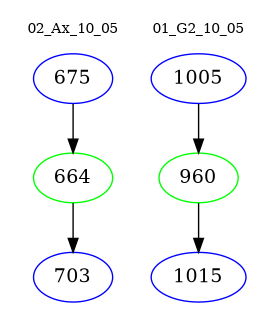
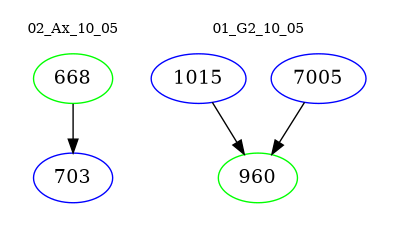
node "675": removed
node "1005": label "1005" -> "7005"
node "664": label "664" -> "668"
edge "960" -> "1015": reversed
